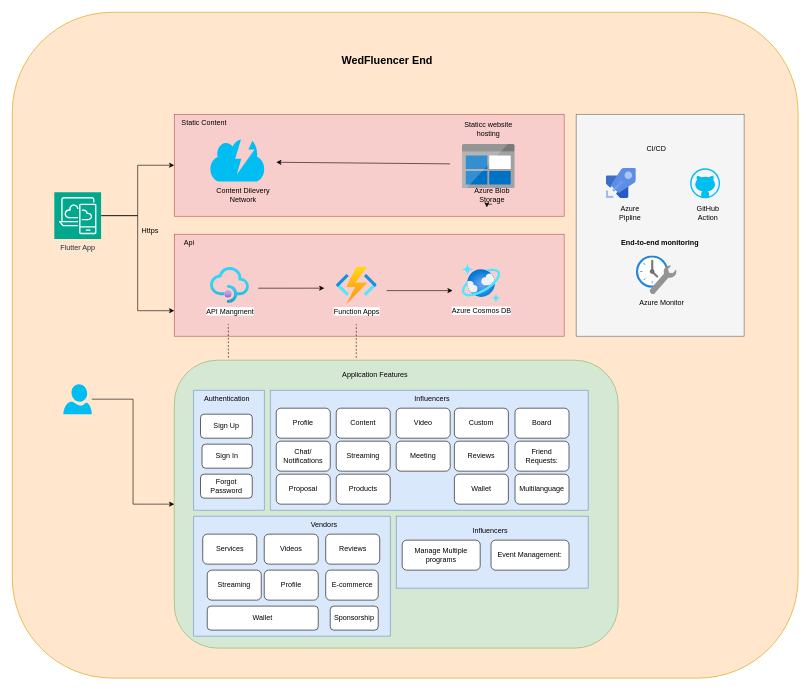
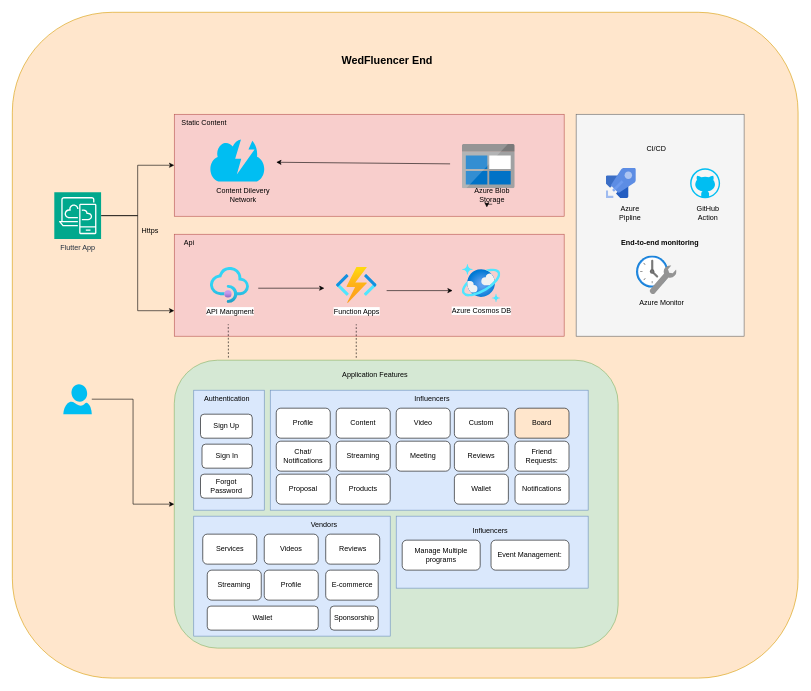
node "Staticc website hosting": removed
node "Board": fillcolor #ffffff -> #ffe6cc
node "Multilanguage": label "Multilanguage" -> "Notifications"
